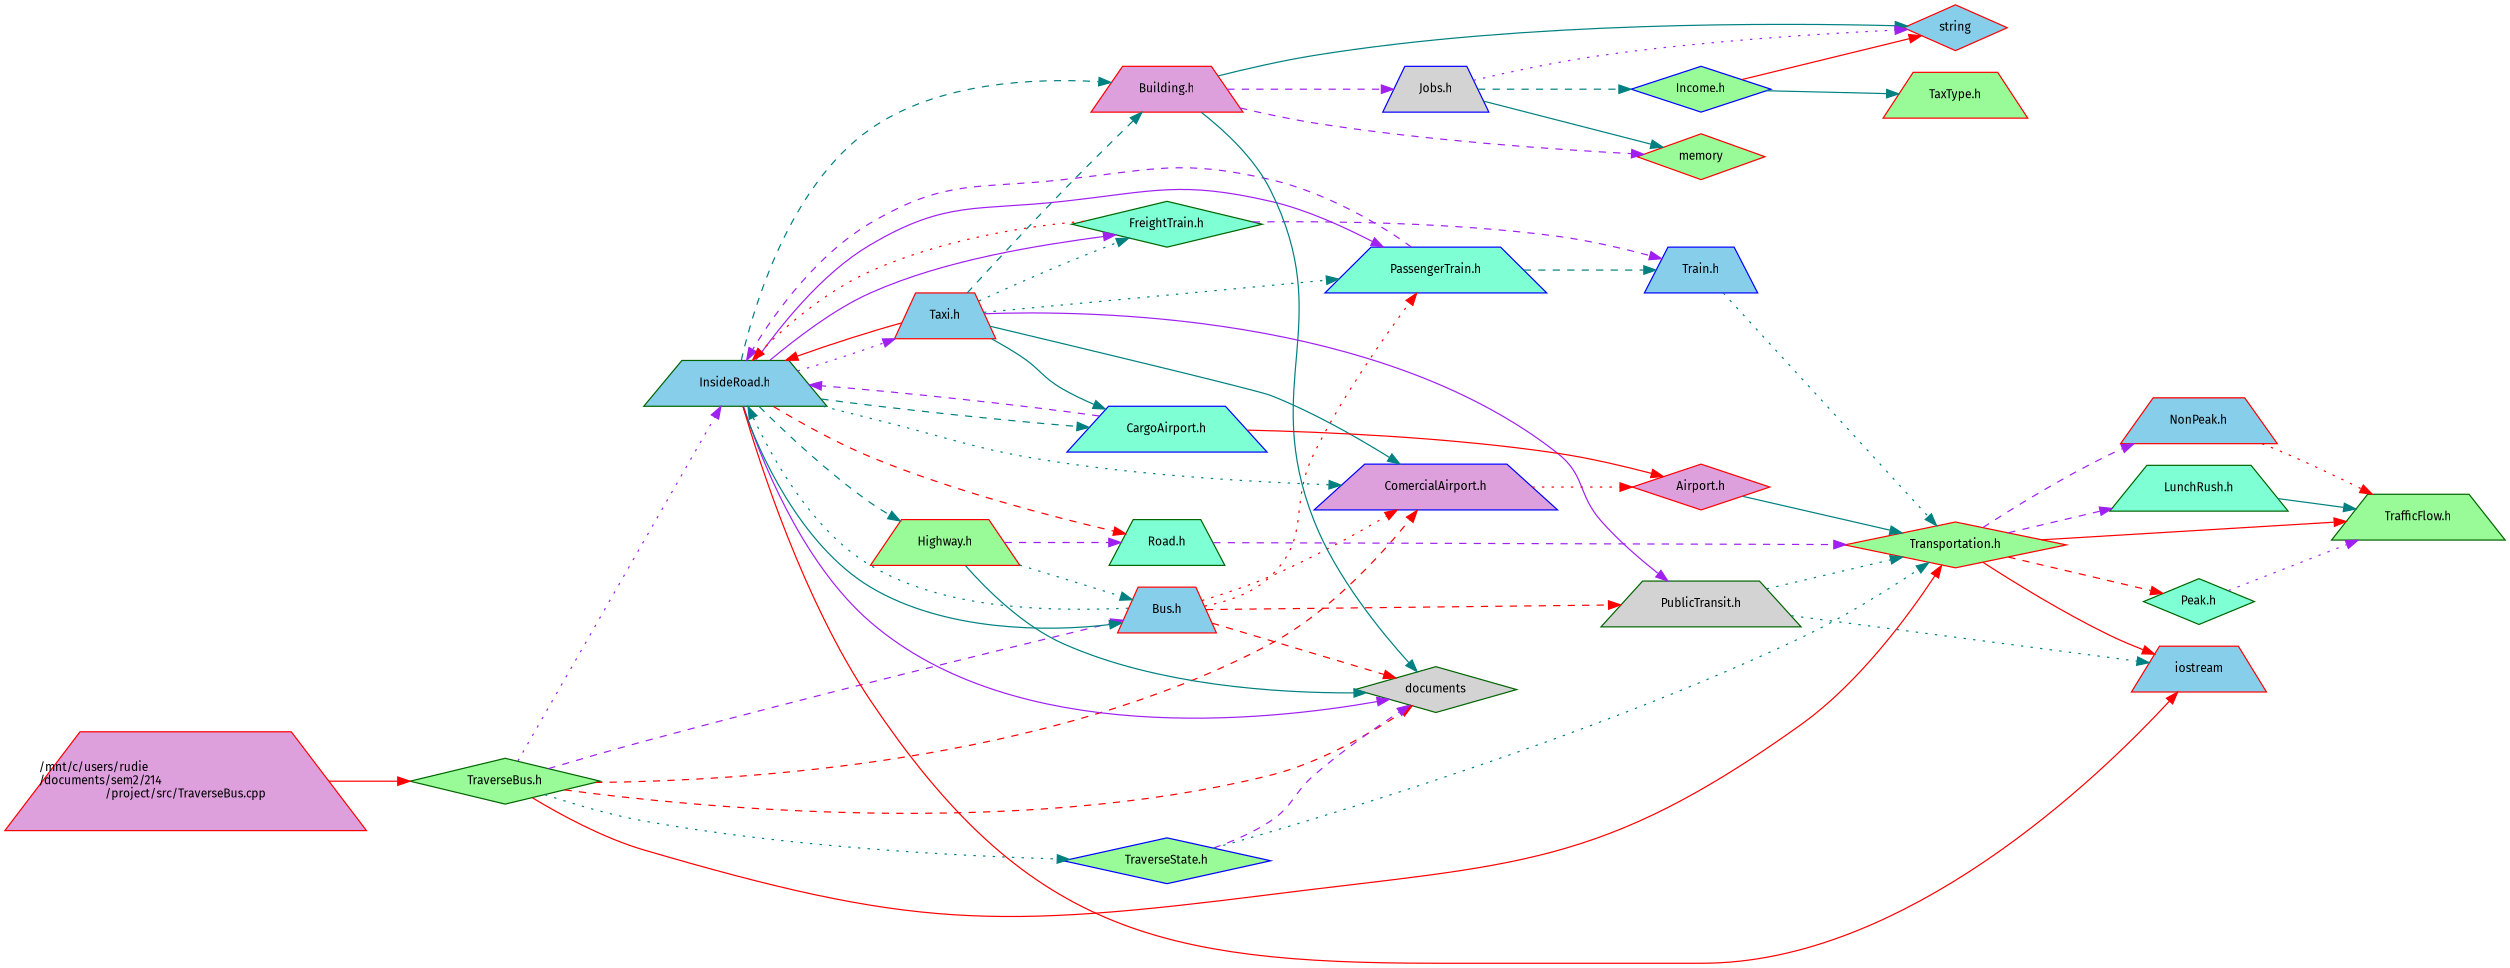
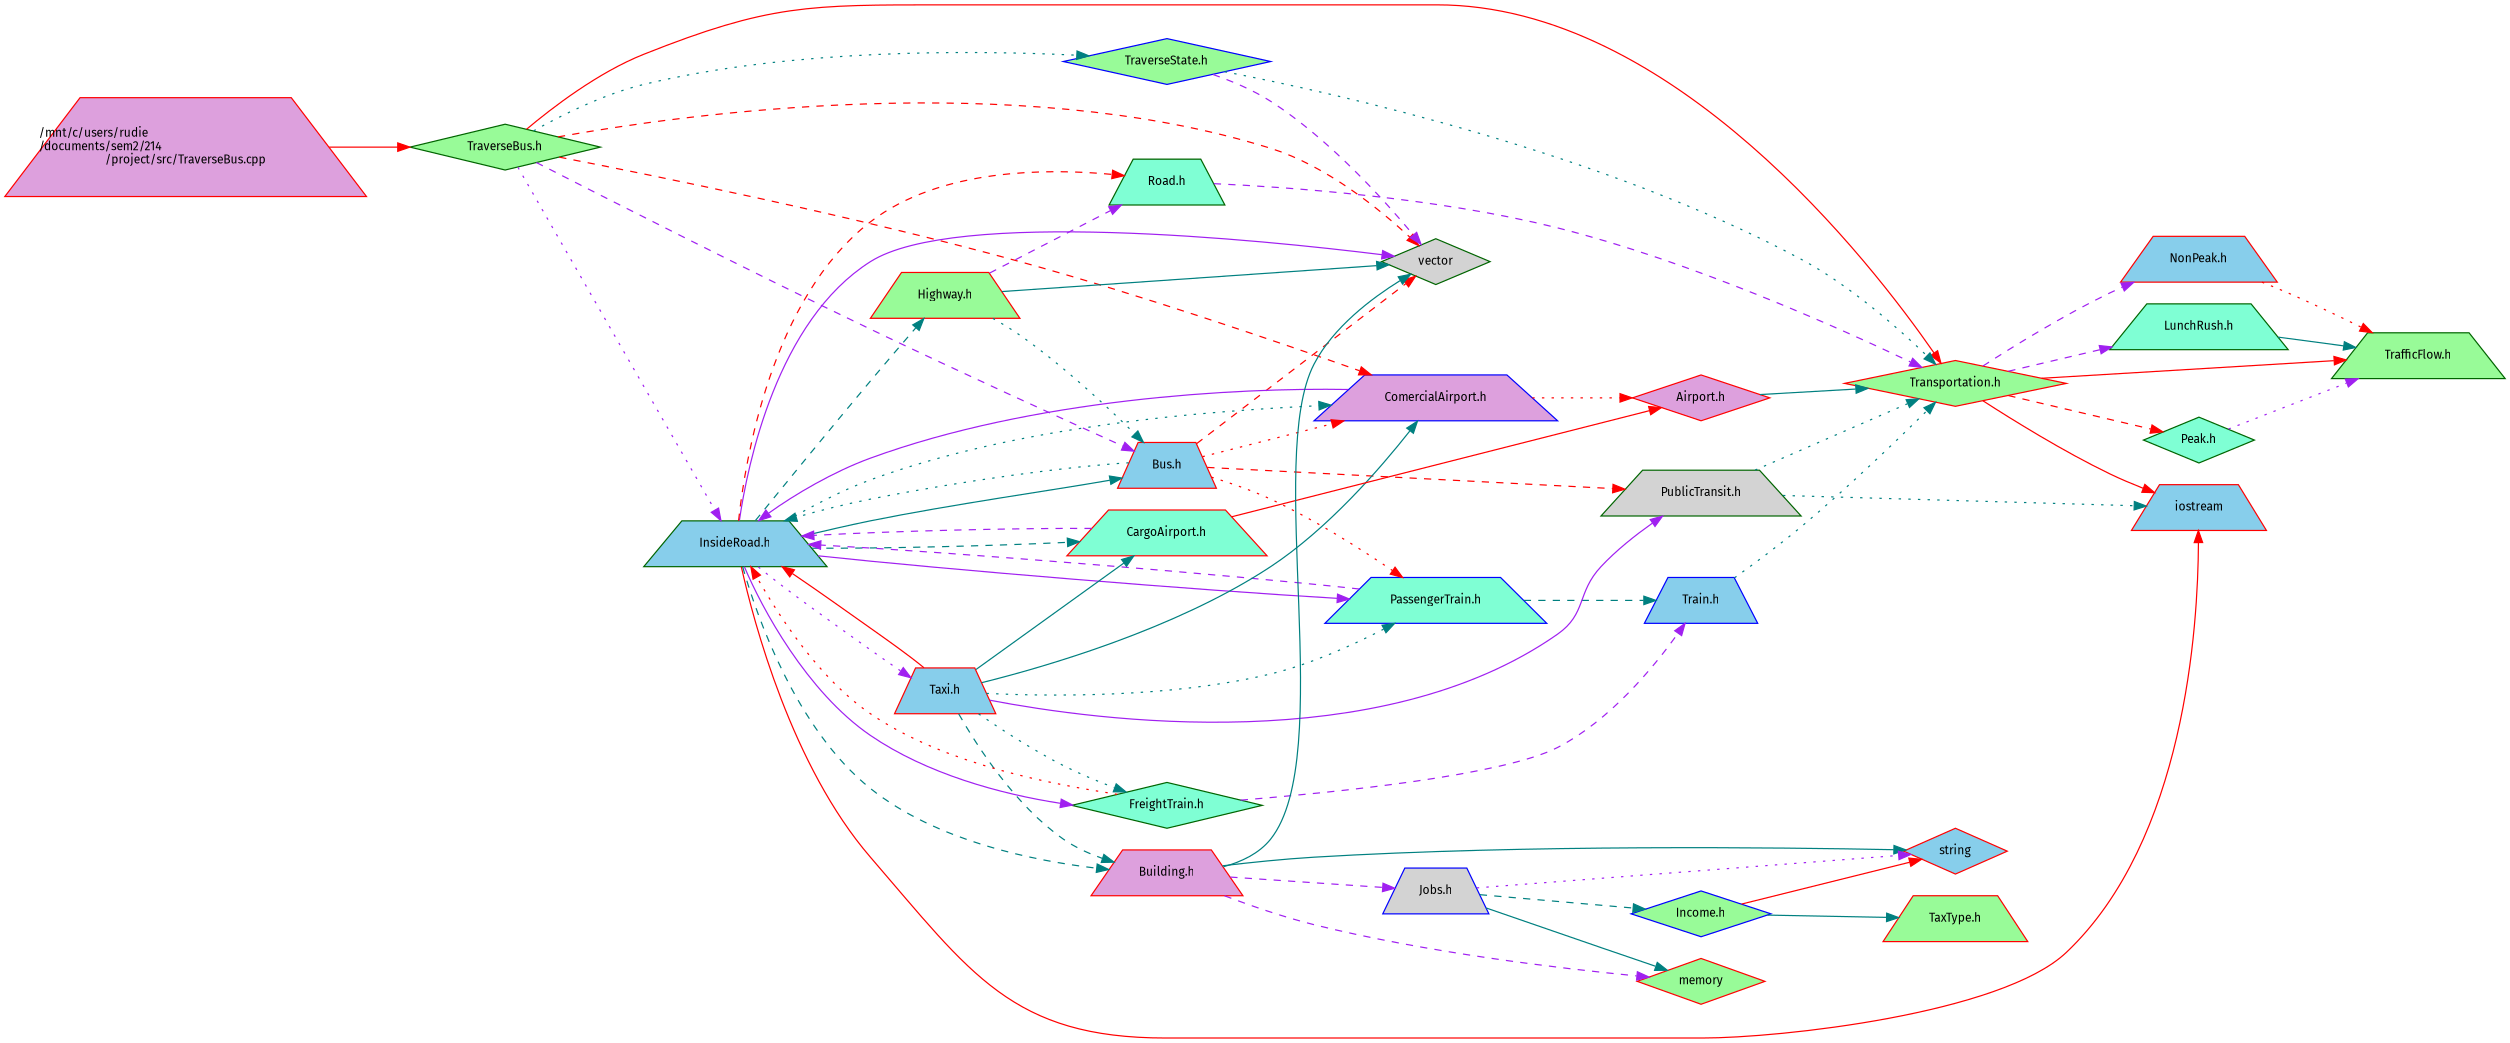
edge "ComercialAirport.h" -> "InsideRoad.h": added
node "CargoAirport.h": color blue -> red
node "documents": label "documents" -> "vector"
